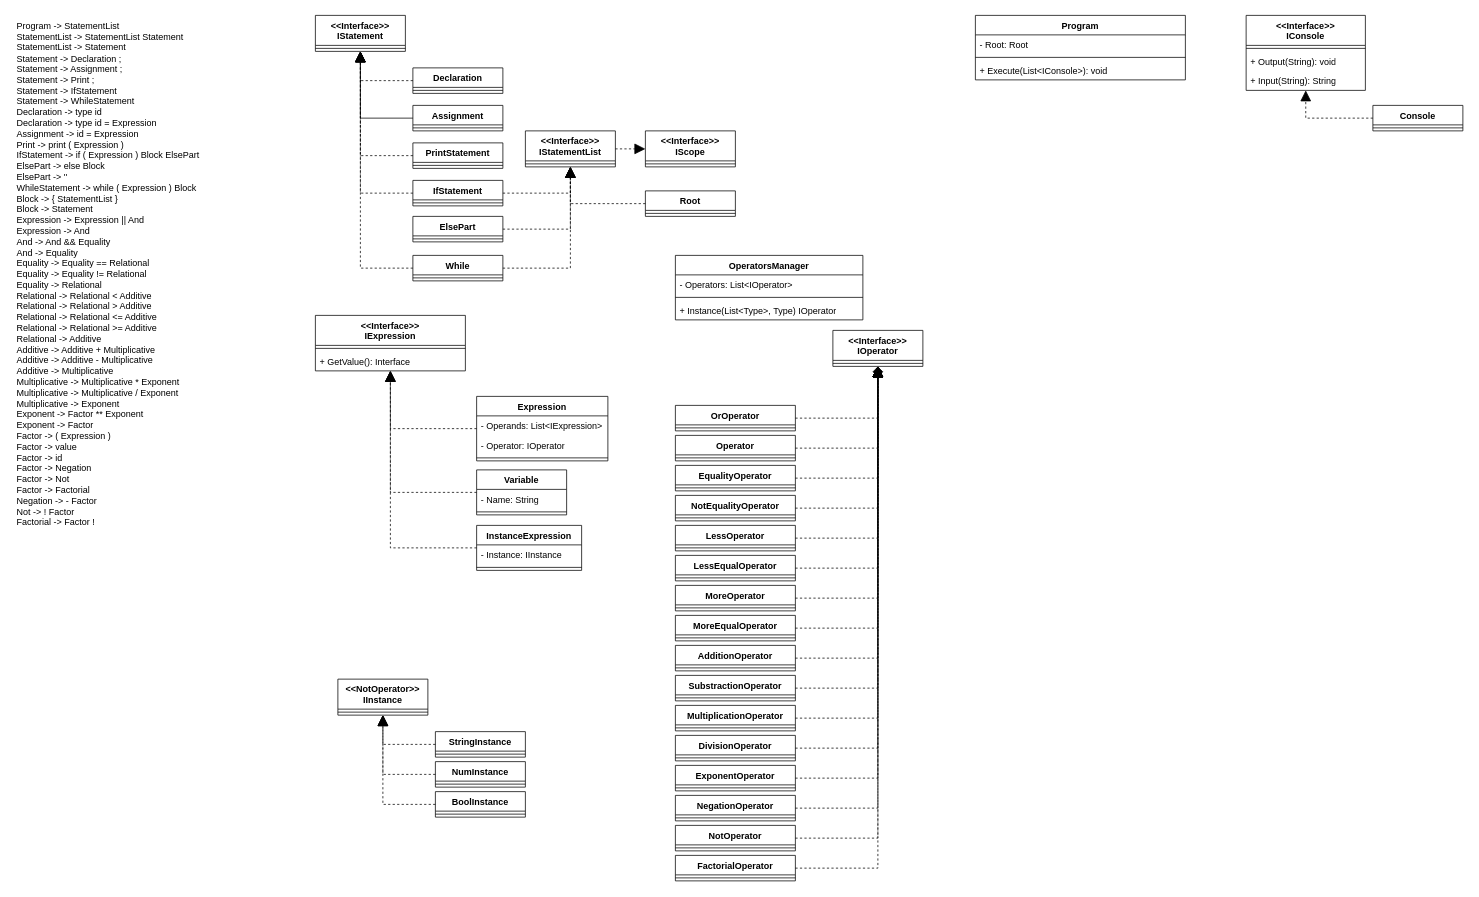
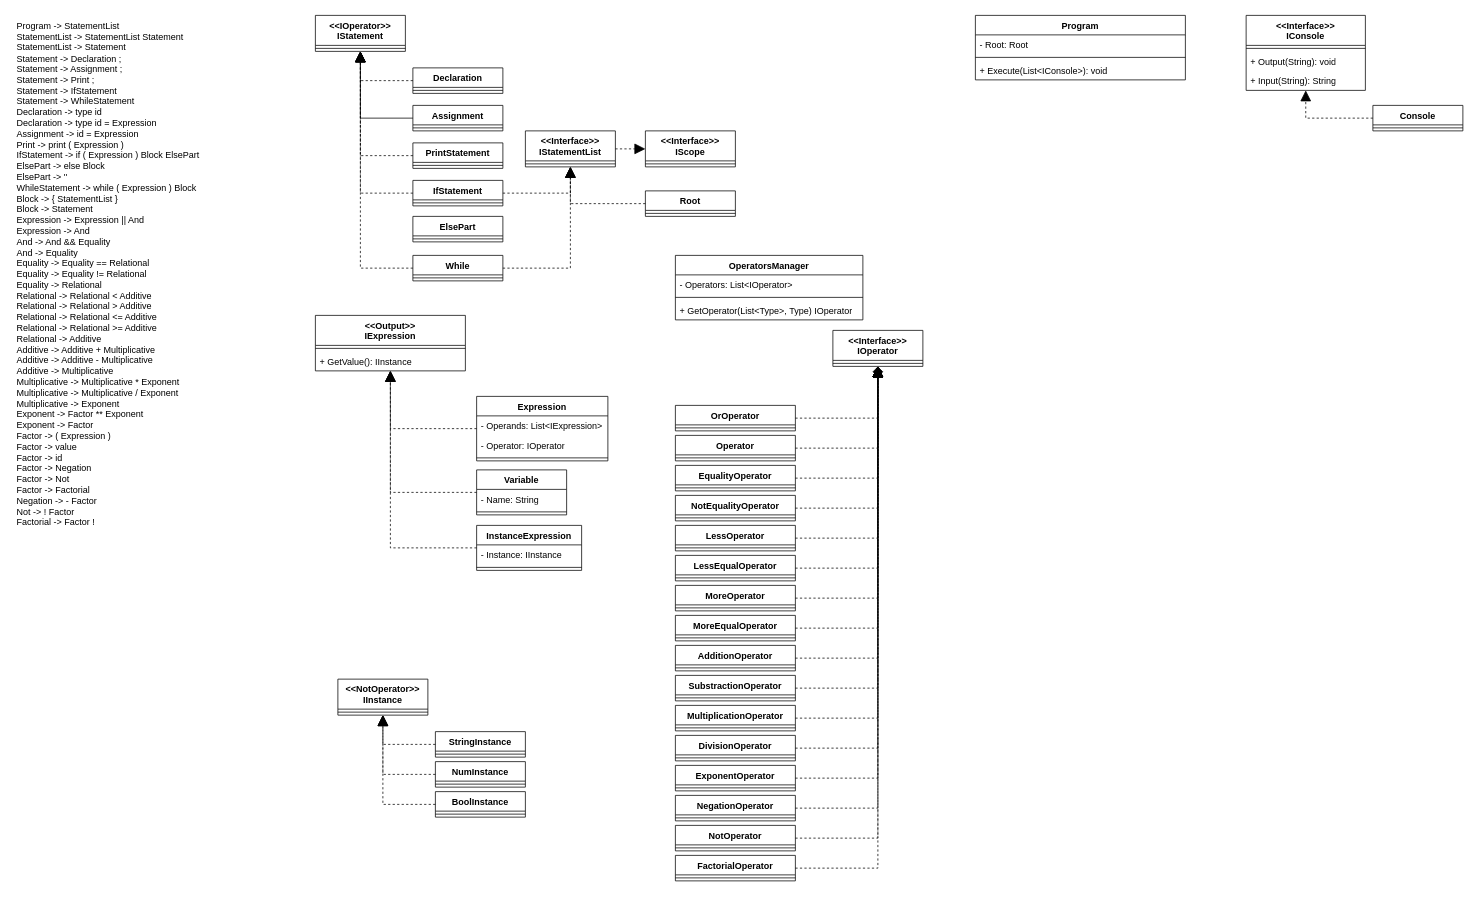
node "<<Interface>> IStatement": label "<<Interface>> IStatement" -> "<<IOperator>> IStatement"
edge "ElsePart" -> "<<Interface>> IStatementList": removed
node "+ Instance(List<Type>, Type) IOperator": label "+ Instance(List<Type>, Type) IOperator" -> "+ GetOperator(List<Type>, Type) IOperator"
node "<<Interface>> IExpression": label "<<Interface>> IExpression" -> "<<Output>> IExpression"
node "+ GetValue(): Interface": label "+ GetValue(): Interface" -> "+ GetValue(): IInstance"
